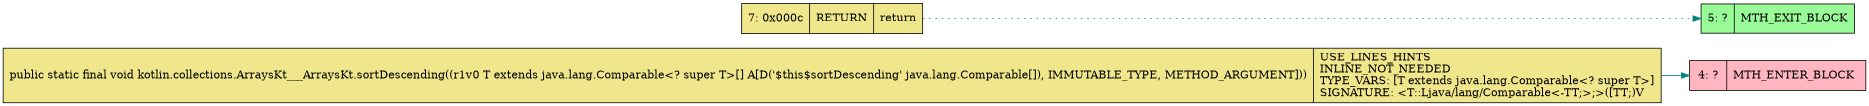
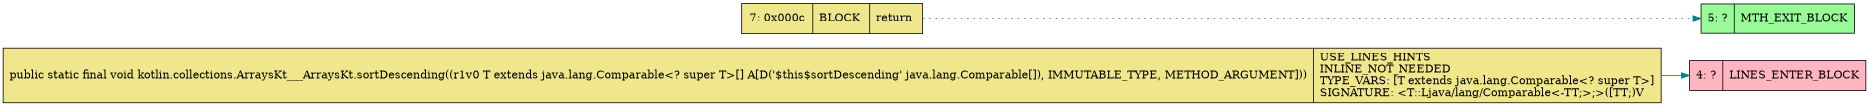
node "7: 0x000c": text "RETURN" -> "BLOCK"
node "4: ?": text "MTH_ENTER_BLOCK" -> "LINES_ENTER_BLOCK"
